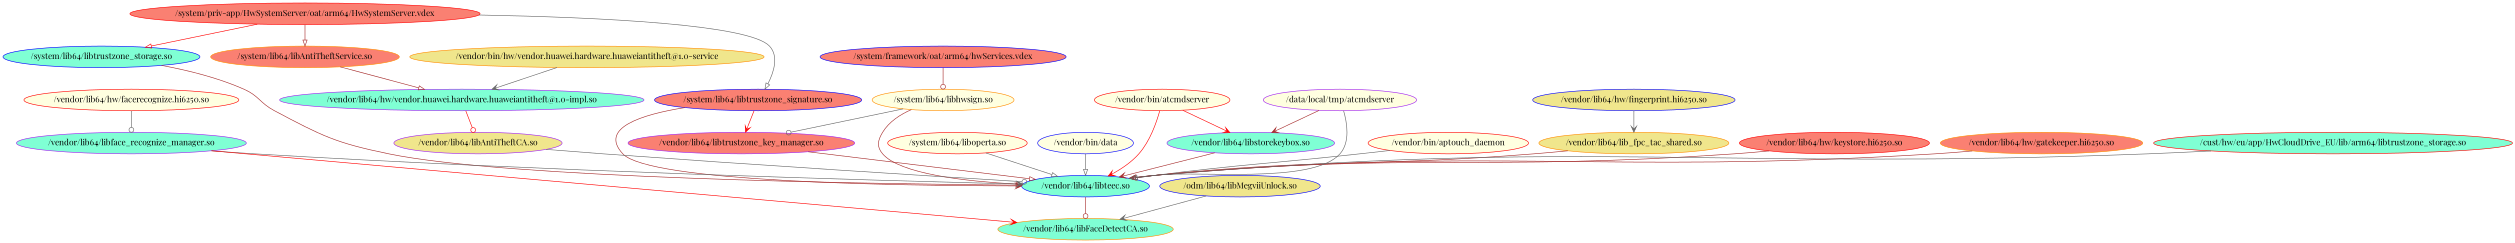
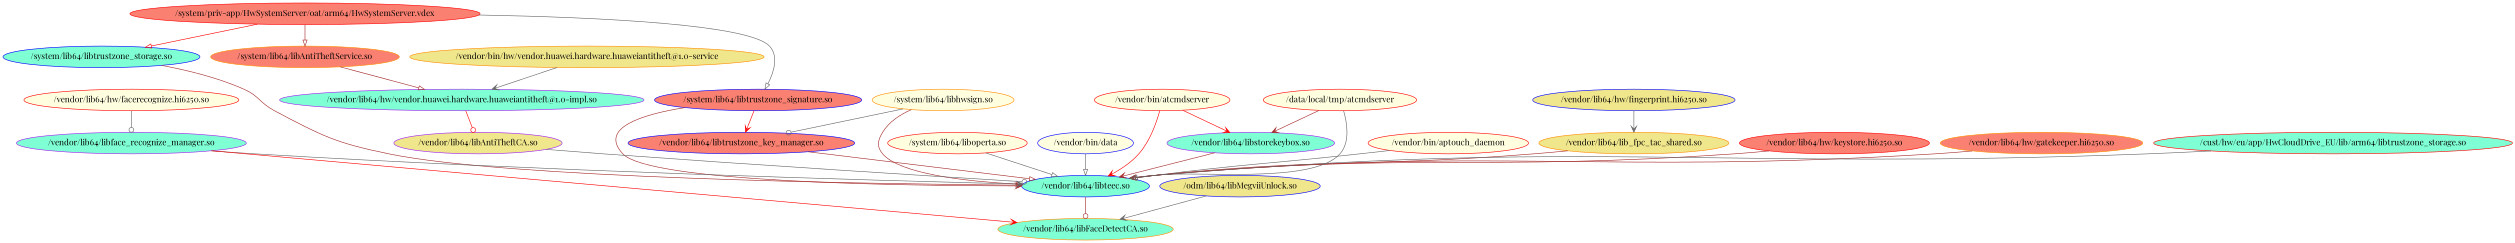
node "/system/framework/oat/arm64/hwServices.vdex": removed
node "/data/local/tmp/atcmdserver": color purple -> red
node "/vendor/lib64/libtrustzone_key_manager.so": color purple -> blue
